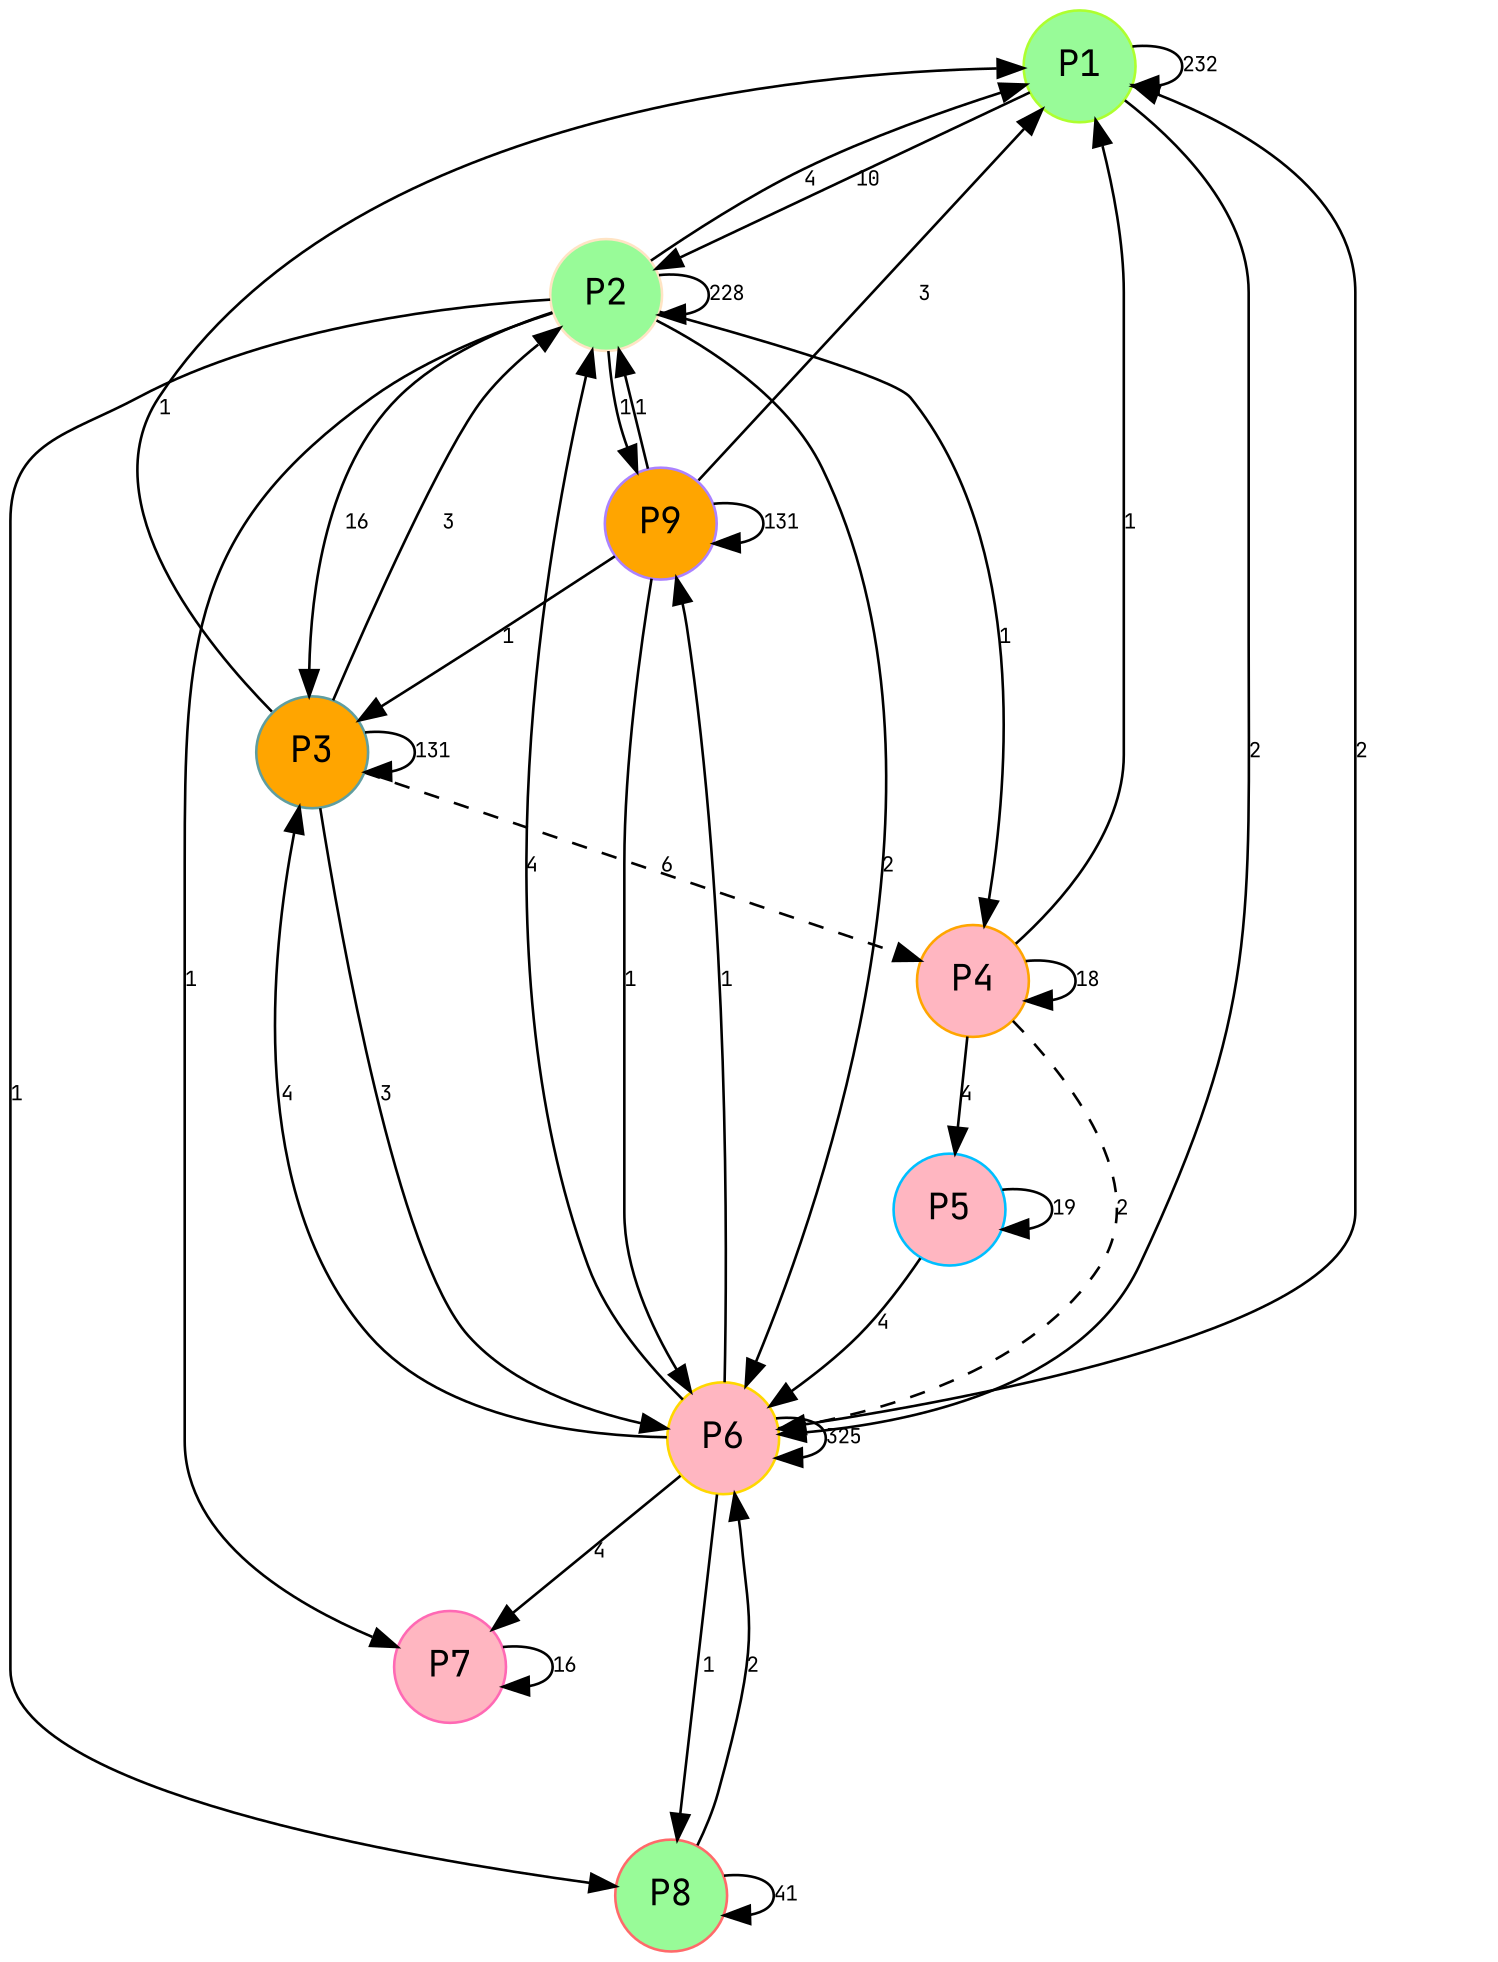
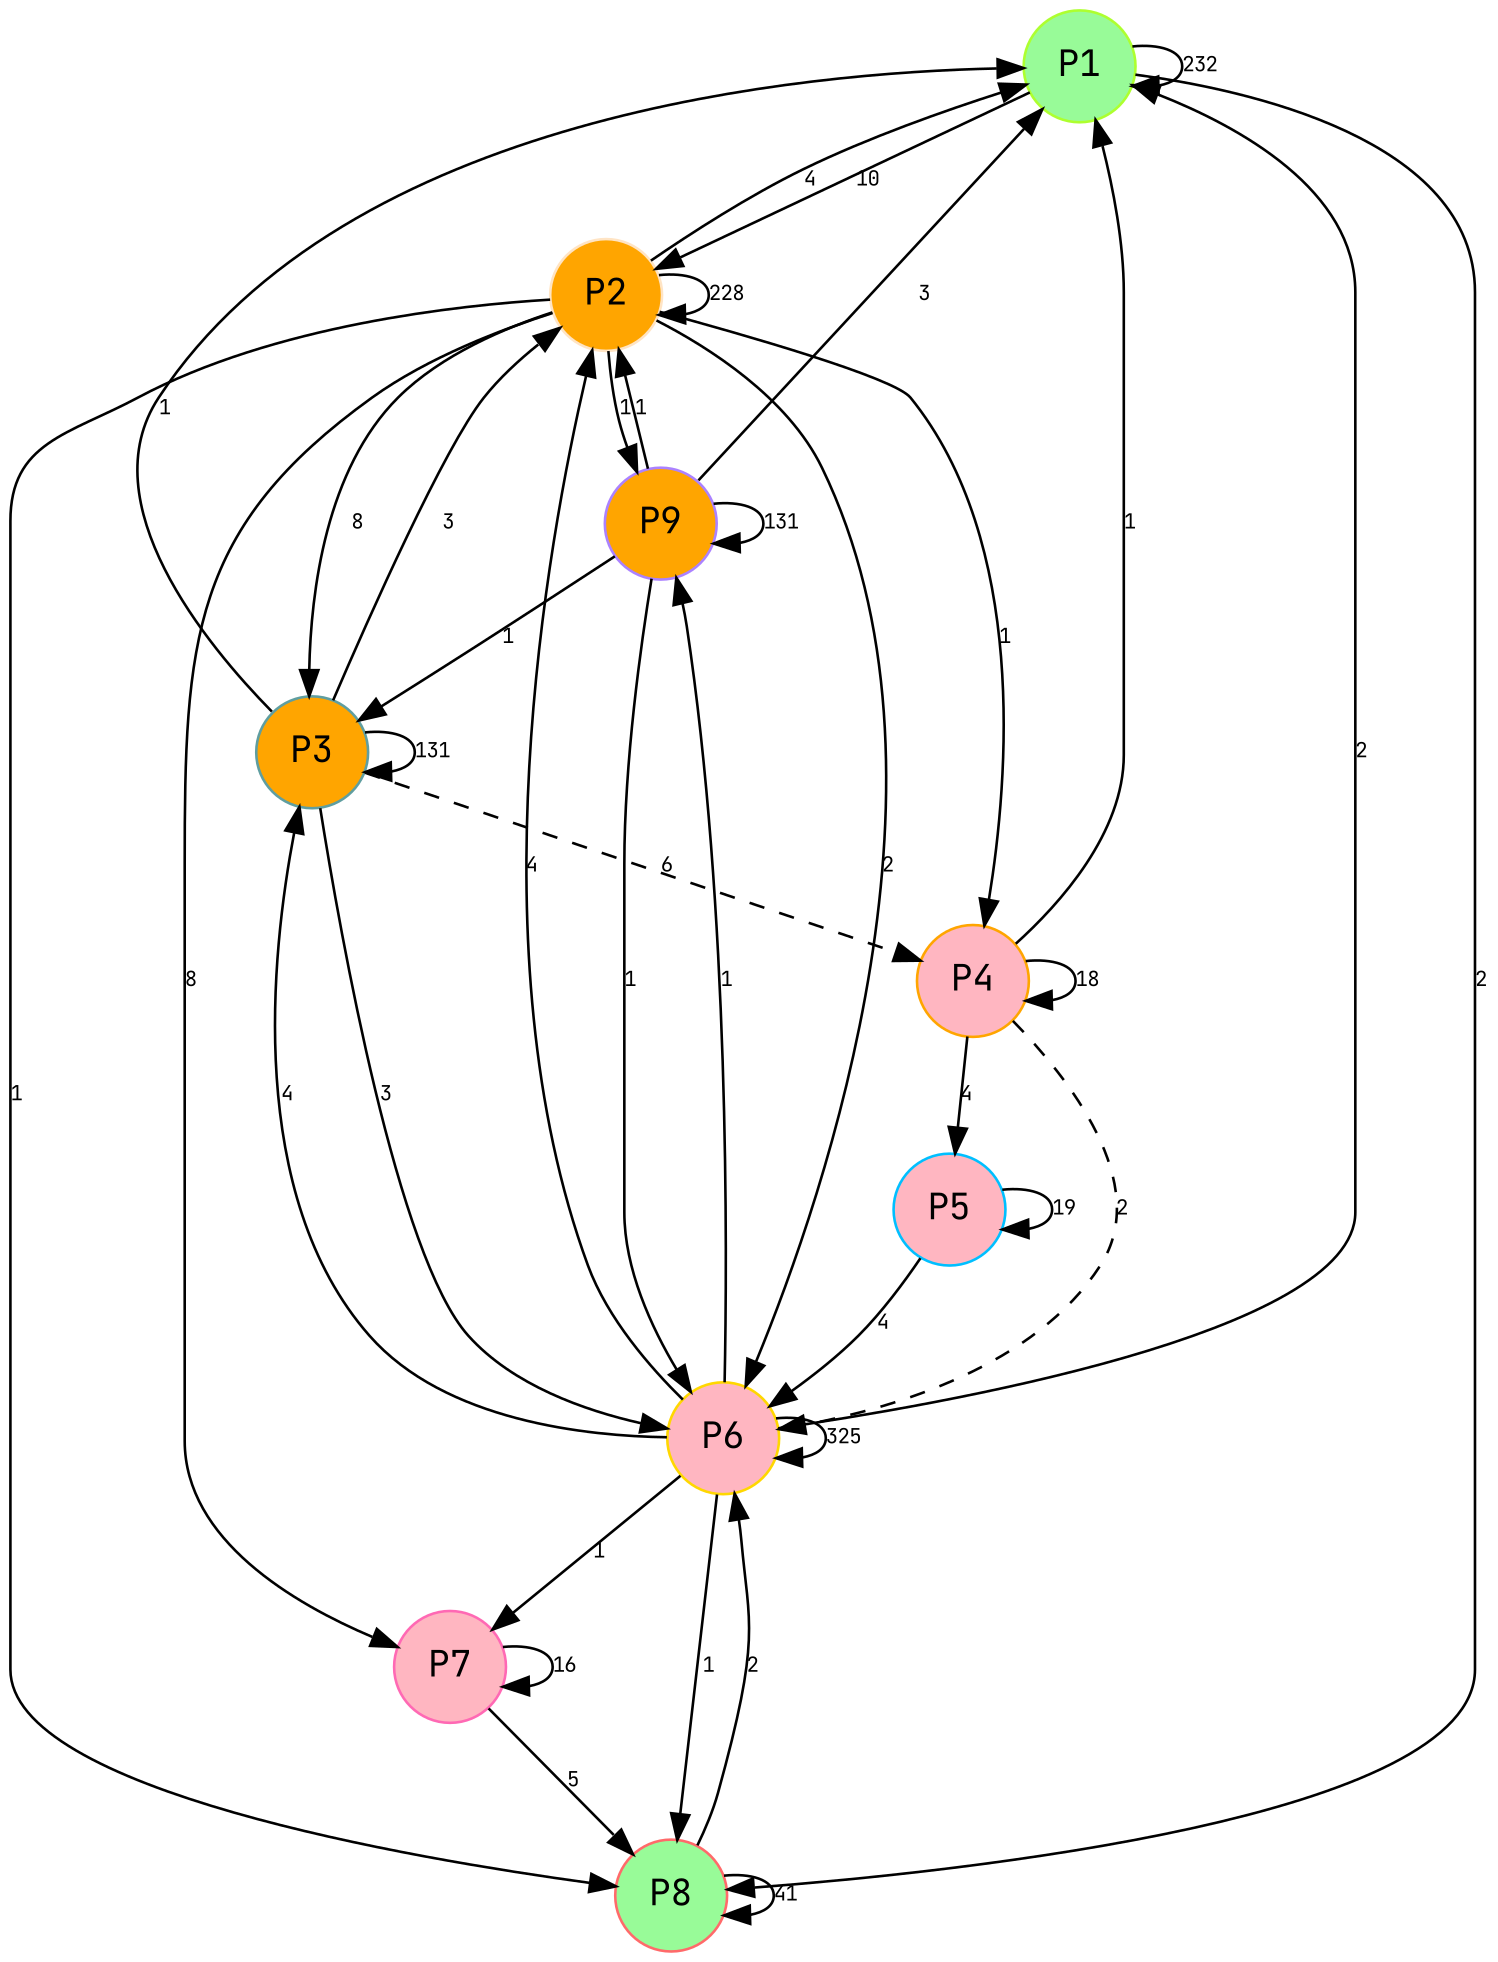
node "P2": fillcolor palegreen -> orange
edge "P2" -> "P3": label "16" -> "8"
edge "P1" -> "P6": now "P1" -> "P8"
edge "P2" -> "P7": label "1" -> "8"
edge "P6" -> "P7": label "4" -> "1"
edge "P7" -> "P8": added, label "5"
